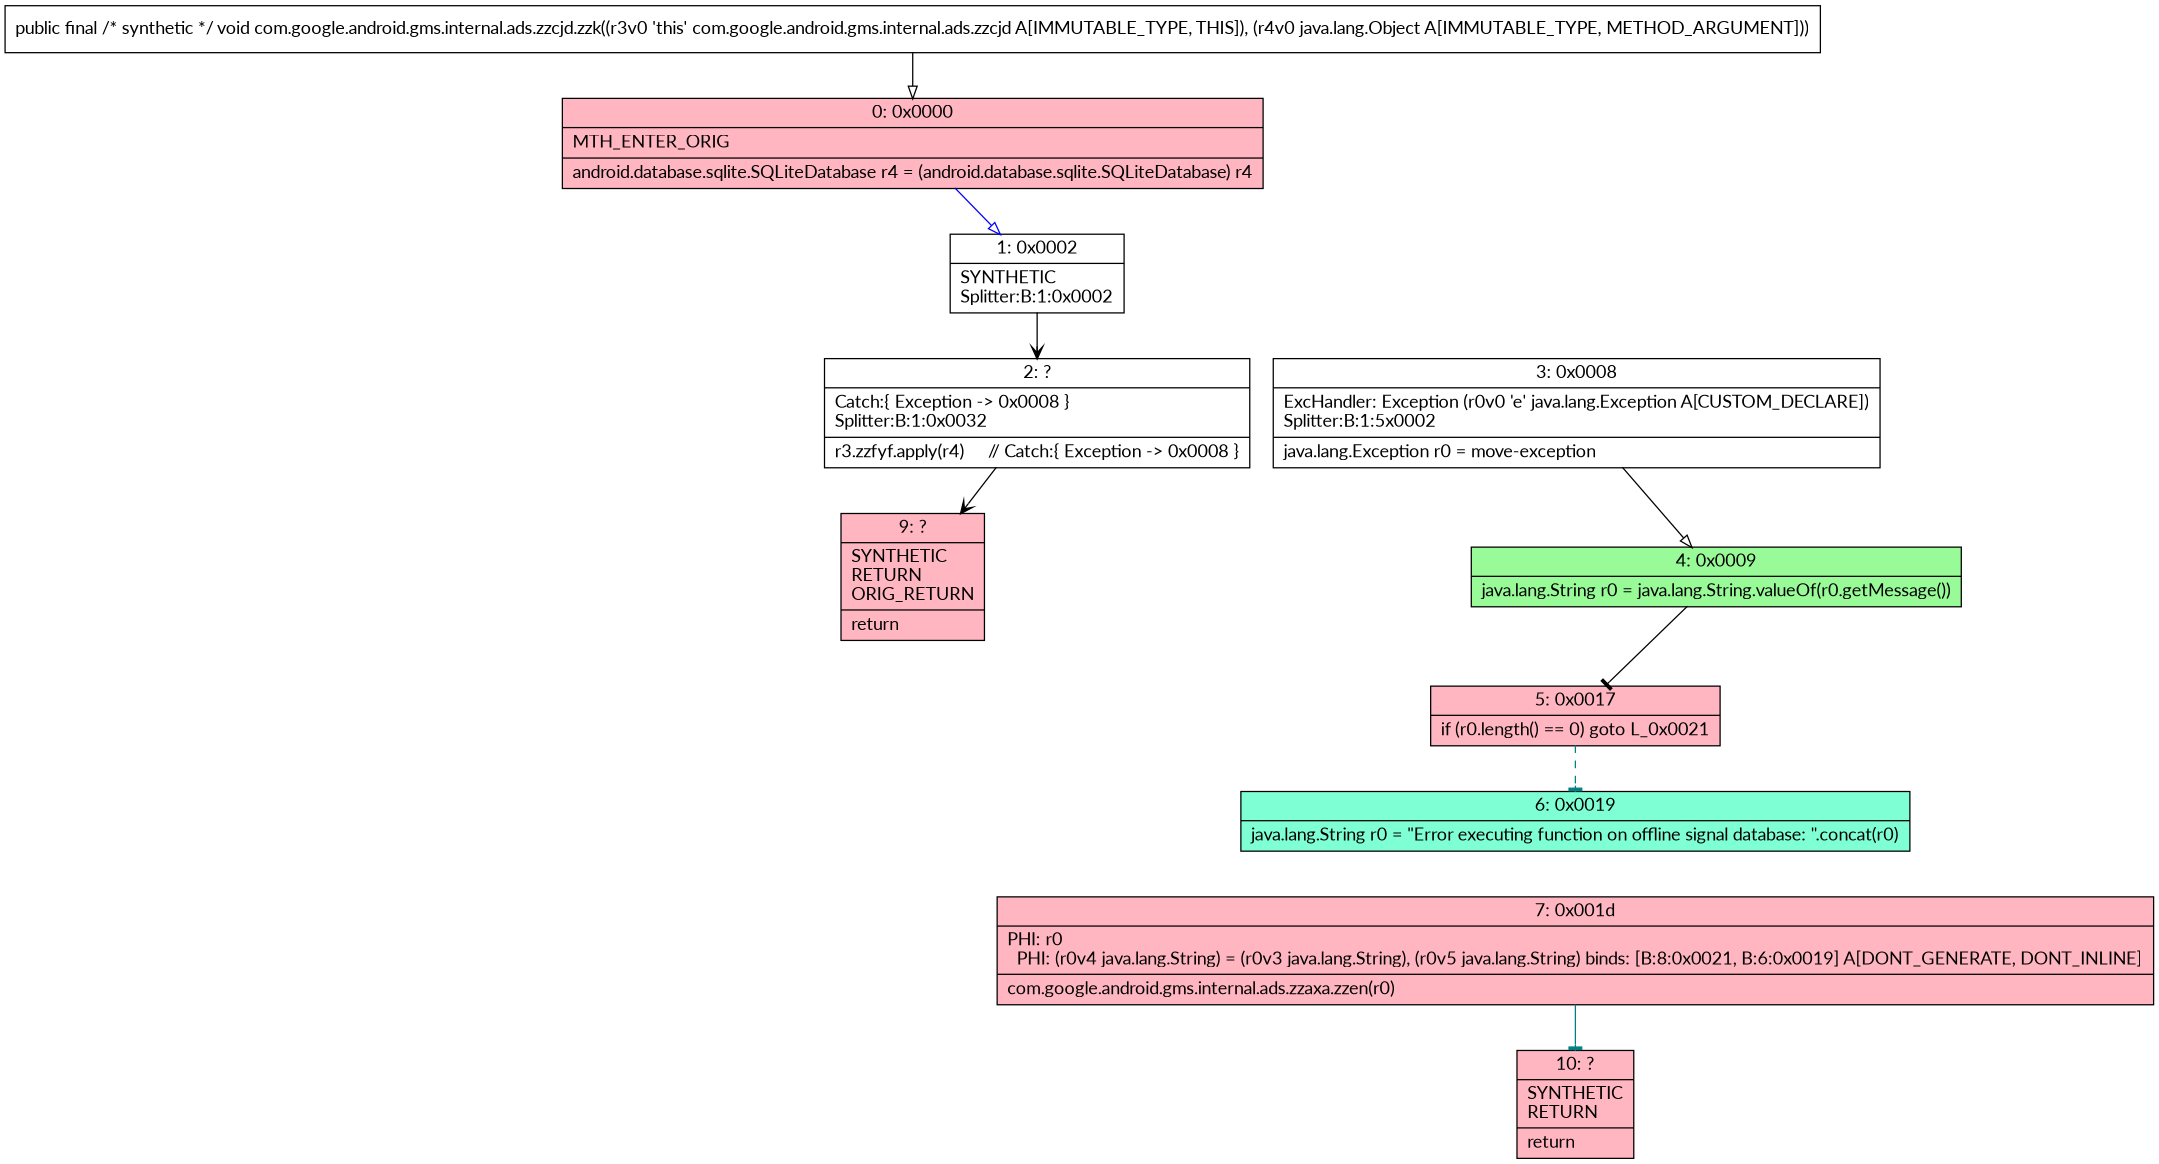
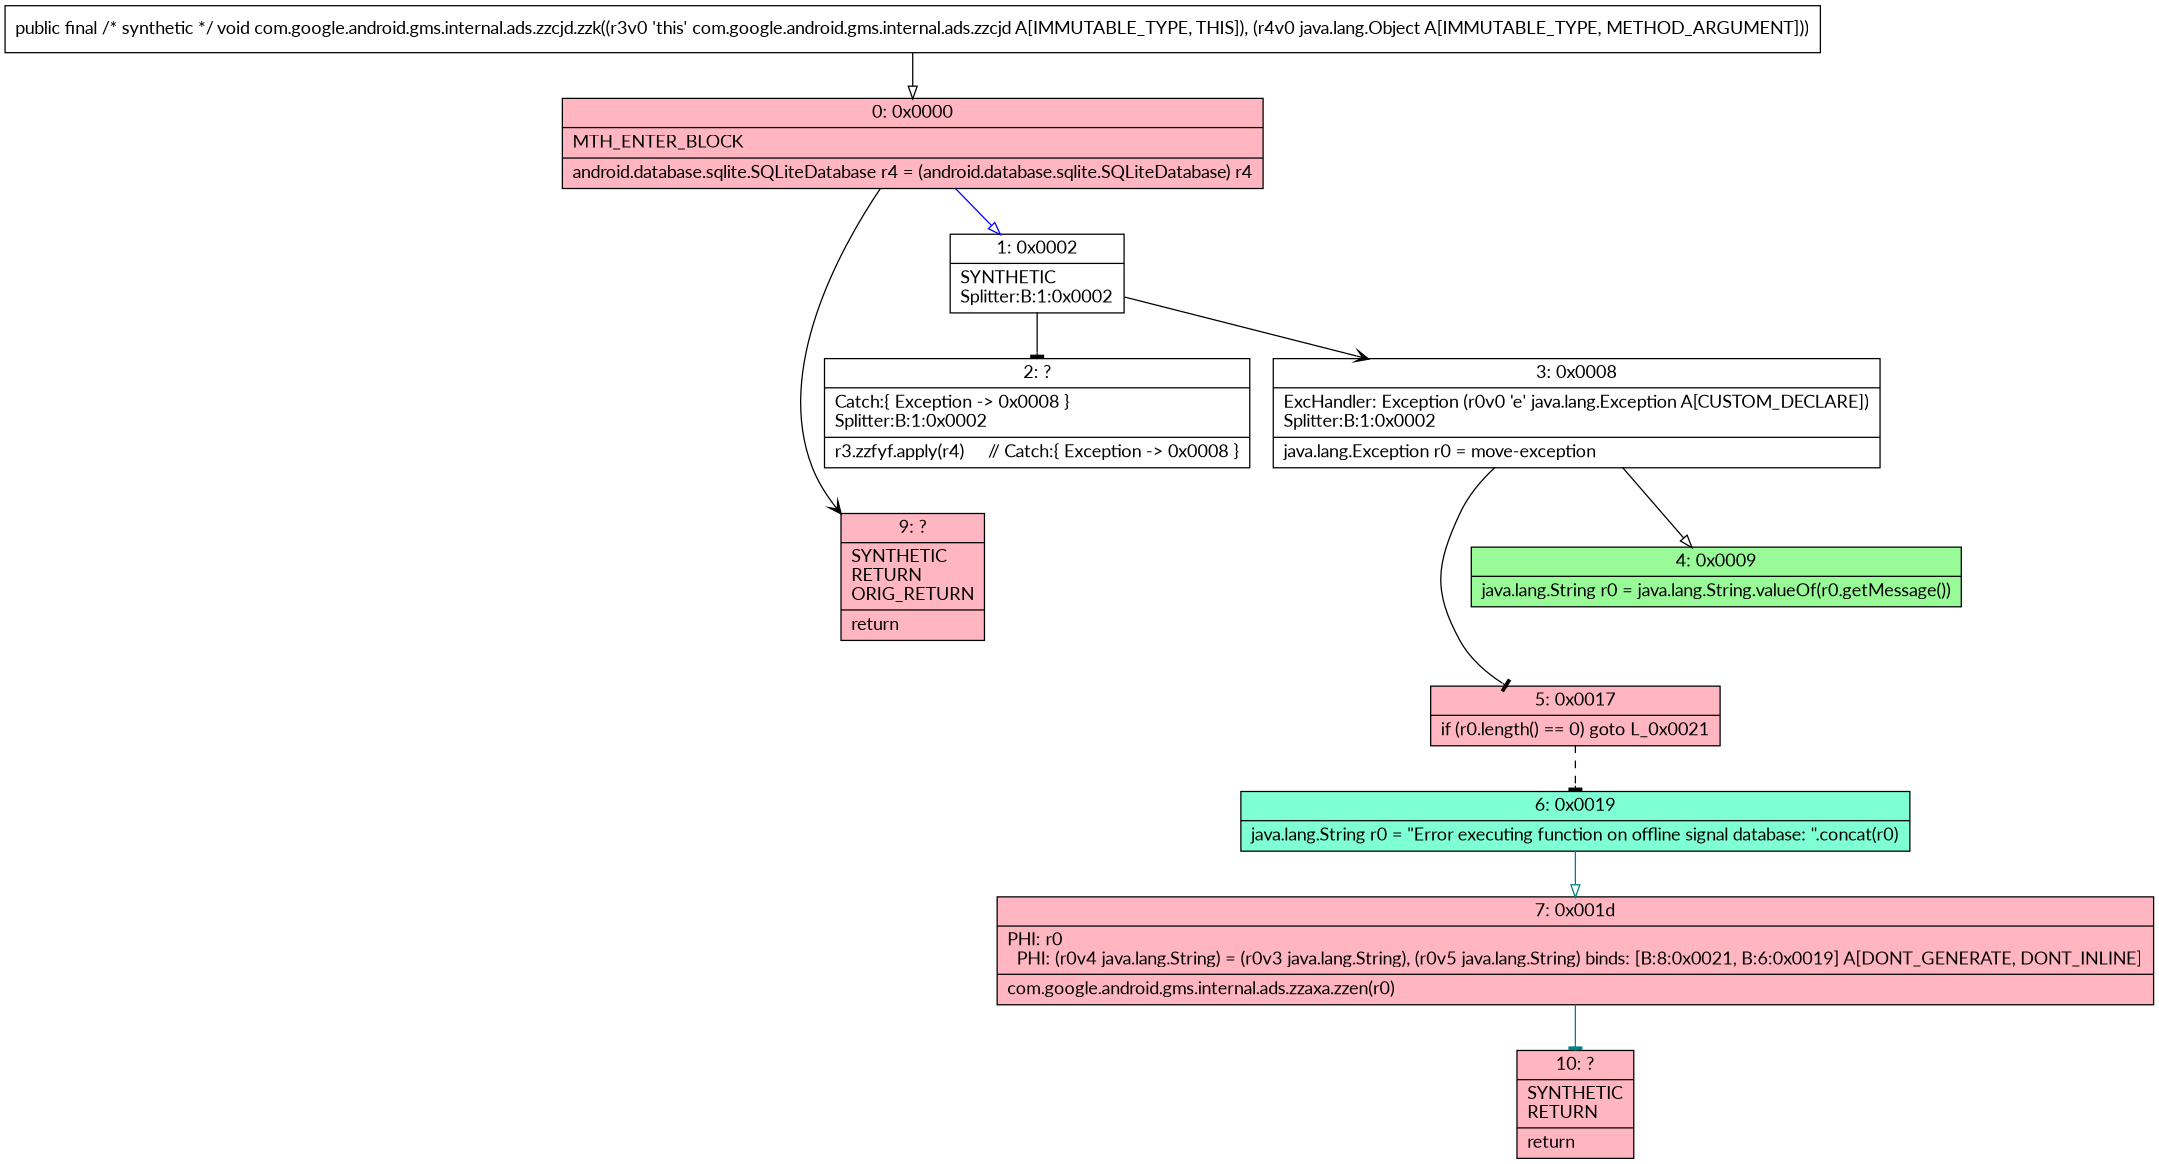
node "0: 0x0000": text "MTH_ENTER_ORIG" -> "MTH_ENTER_BLOCK"
edge "1: 0x0002" -> "3: 0x0008": added
edge "1: 0x0002" -> "2: ?": arrowhead vee -> tee
node "2: ?": text "Splitter:B:1:0x0032" -> "Splitter:B:1:0x0002"
node "3: 0x0008": text "Splitter:B:1:5x0002" -> "Splitter:B:1:0x0002"
edge "2: ?" -> "9: ?": now "0: 0x0000" -> "9: ?"
edge "4: 0x0009" -> "5: 0x0017": now "3: 0x0008" -> "5: 0x0017"
edge "5: 0x0017" -> "6: 0x0019": color teal -> black
edge "6: 0x0019" -> "7: 0x001d": added
